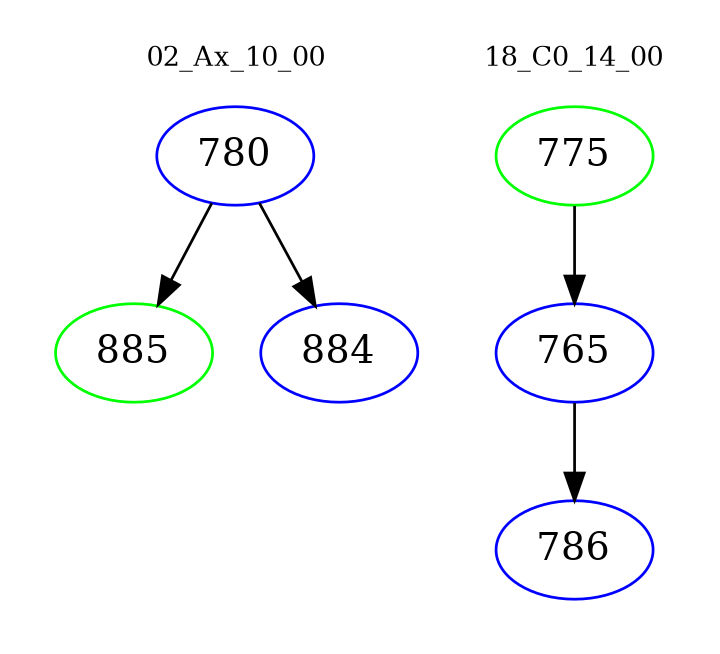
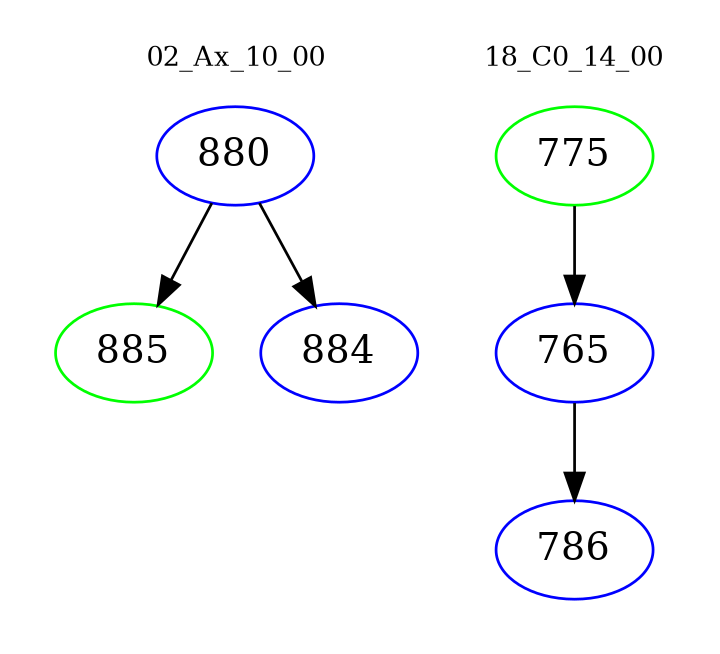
node "780": label "780" -> "880"
